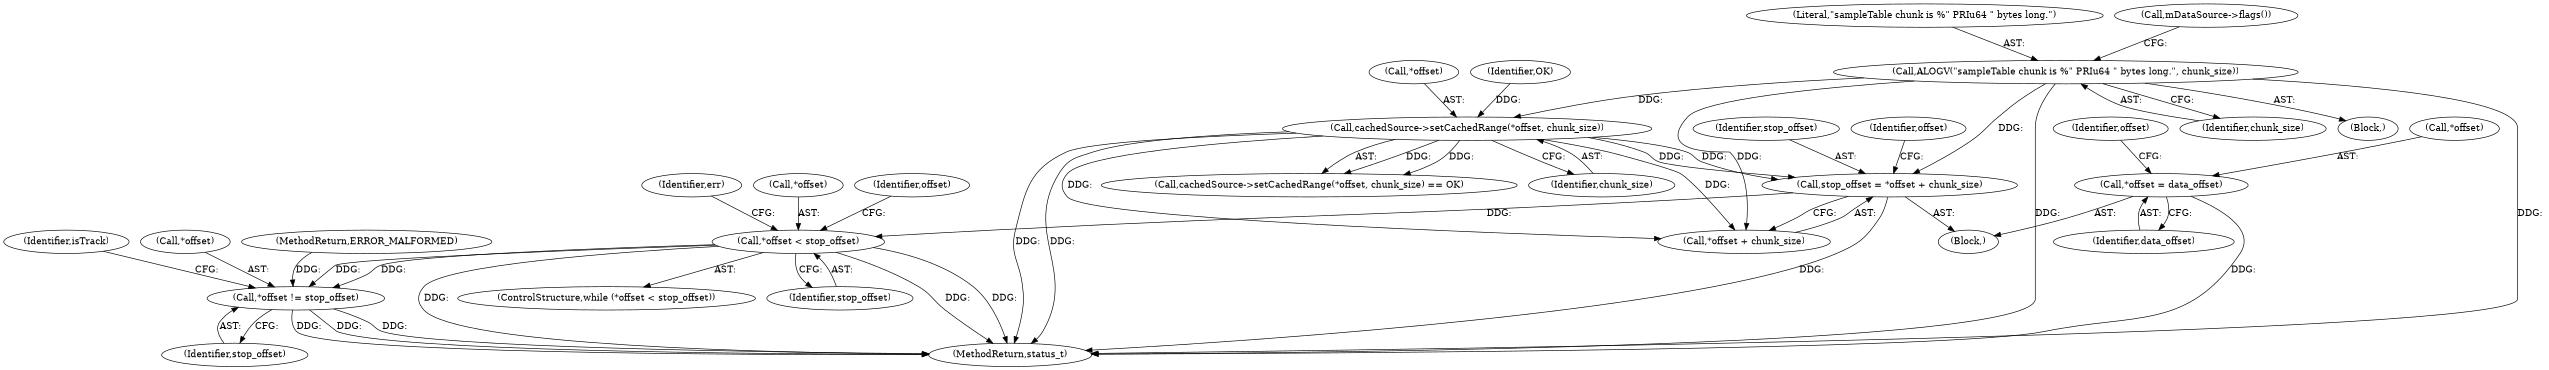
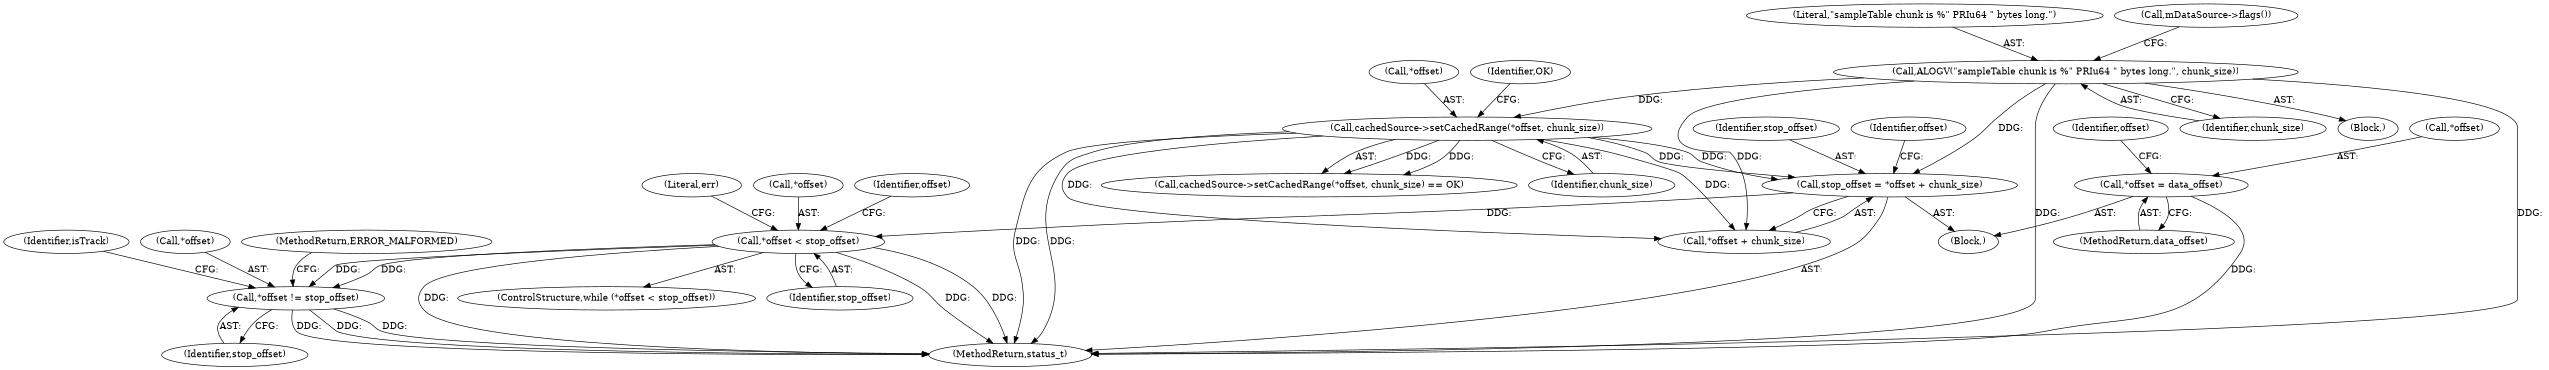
edge "(Identifier,OK)" -> "(Call,cachedSource->setCachedRange(*offset, chunk_size))": label "DDG: " -> "CFG: "
node "(Identifier,err)": label "(Identifier,err)" -> "(Literal,err)"
node "(Identifier,data_offset)": label "(Identifier,data_offset)" -> "(MethodReturn,data_offset)"
edge "(MethodReturn,ERROR_MALFORMED)" -> "(Call,*offset != stop_offset)": label "DDG: " -> "CFG: "
edge "(Call,stop_offset = *offset + chunk_size)" -> "(MethodReturn,status_t)": label "DDG: " -> "AST: "
